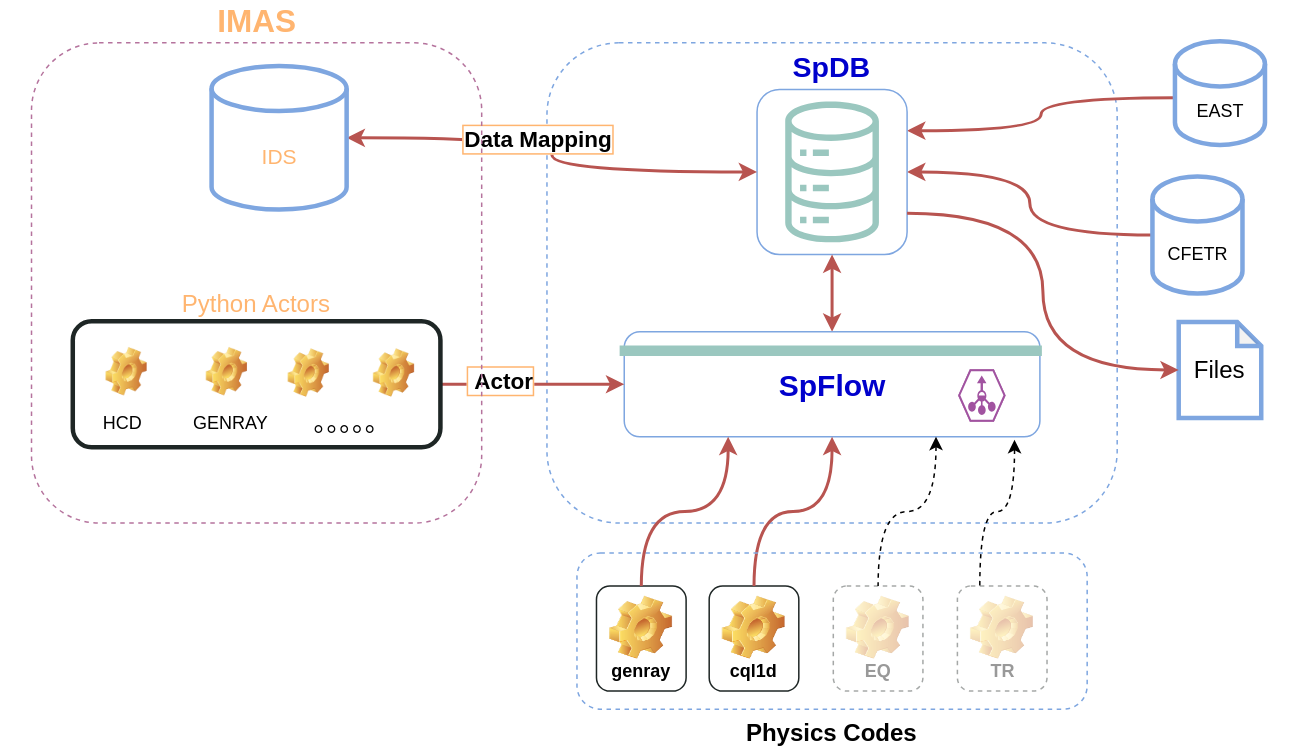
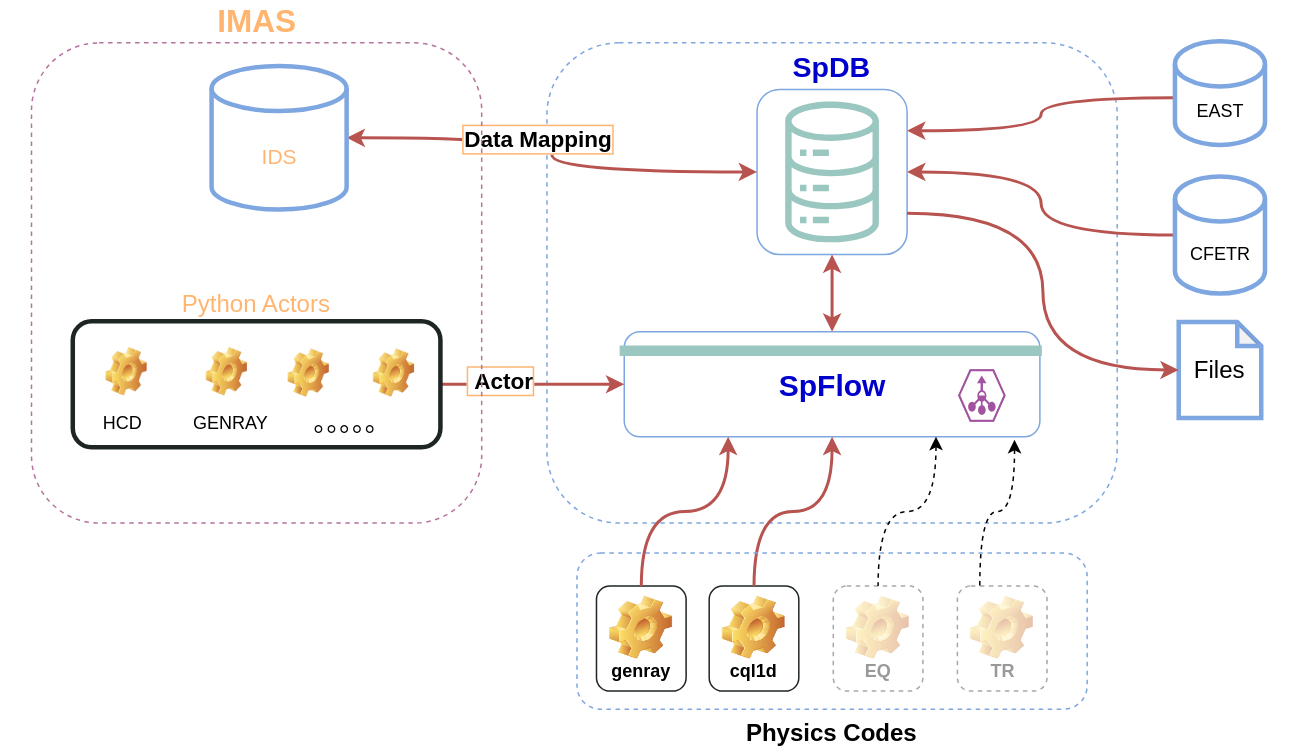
node "CFETR": moved (1197, 235) -> (1220, 235)
